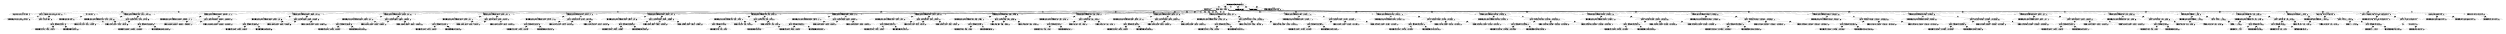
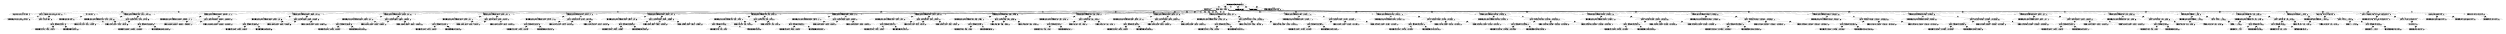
edge "(<operator>.alloc,new String[options.size()])" -> "(FIELD_IDENTIFIER,verbose,verbose)": now "(<operator>.alloc,new String[options.size()])" -> "(size,options.size())"
edge "(<operator>.fieldAccess,this.explicit)" -> "(FIELD_IDENTIFIER,diag,diag)": now "(<operator>.fieldAccess,this.diag)" -> "(FIELD_IDENTIFIER,diag,diag)"
